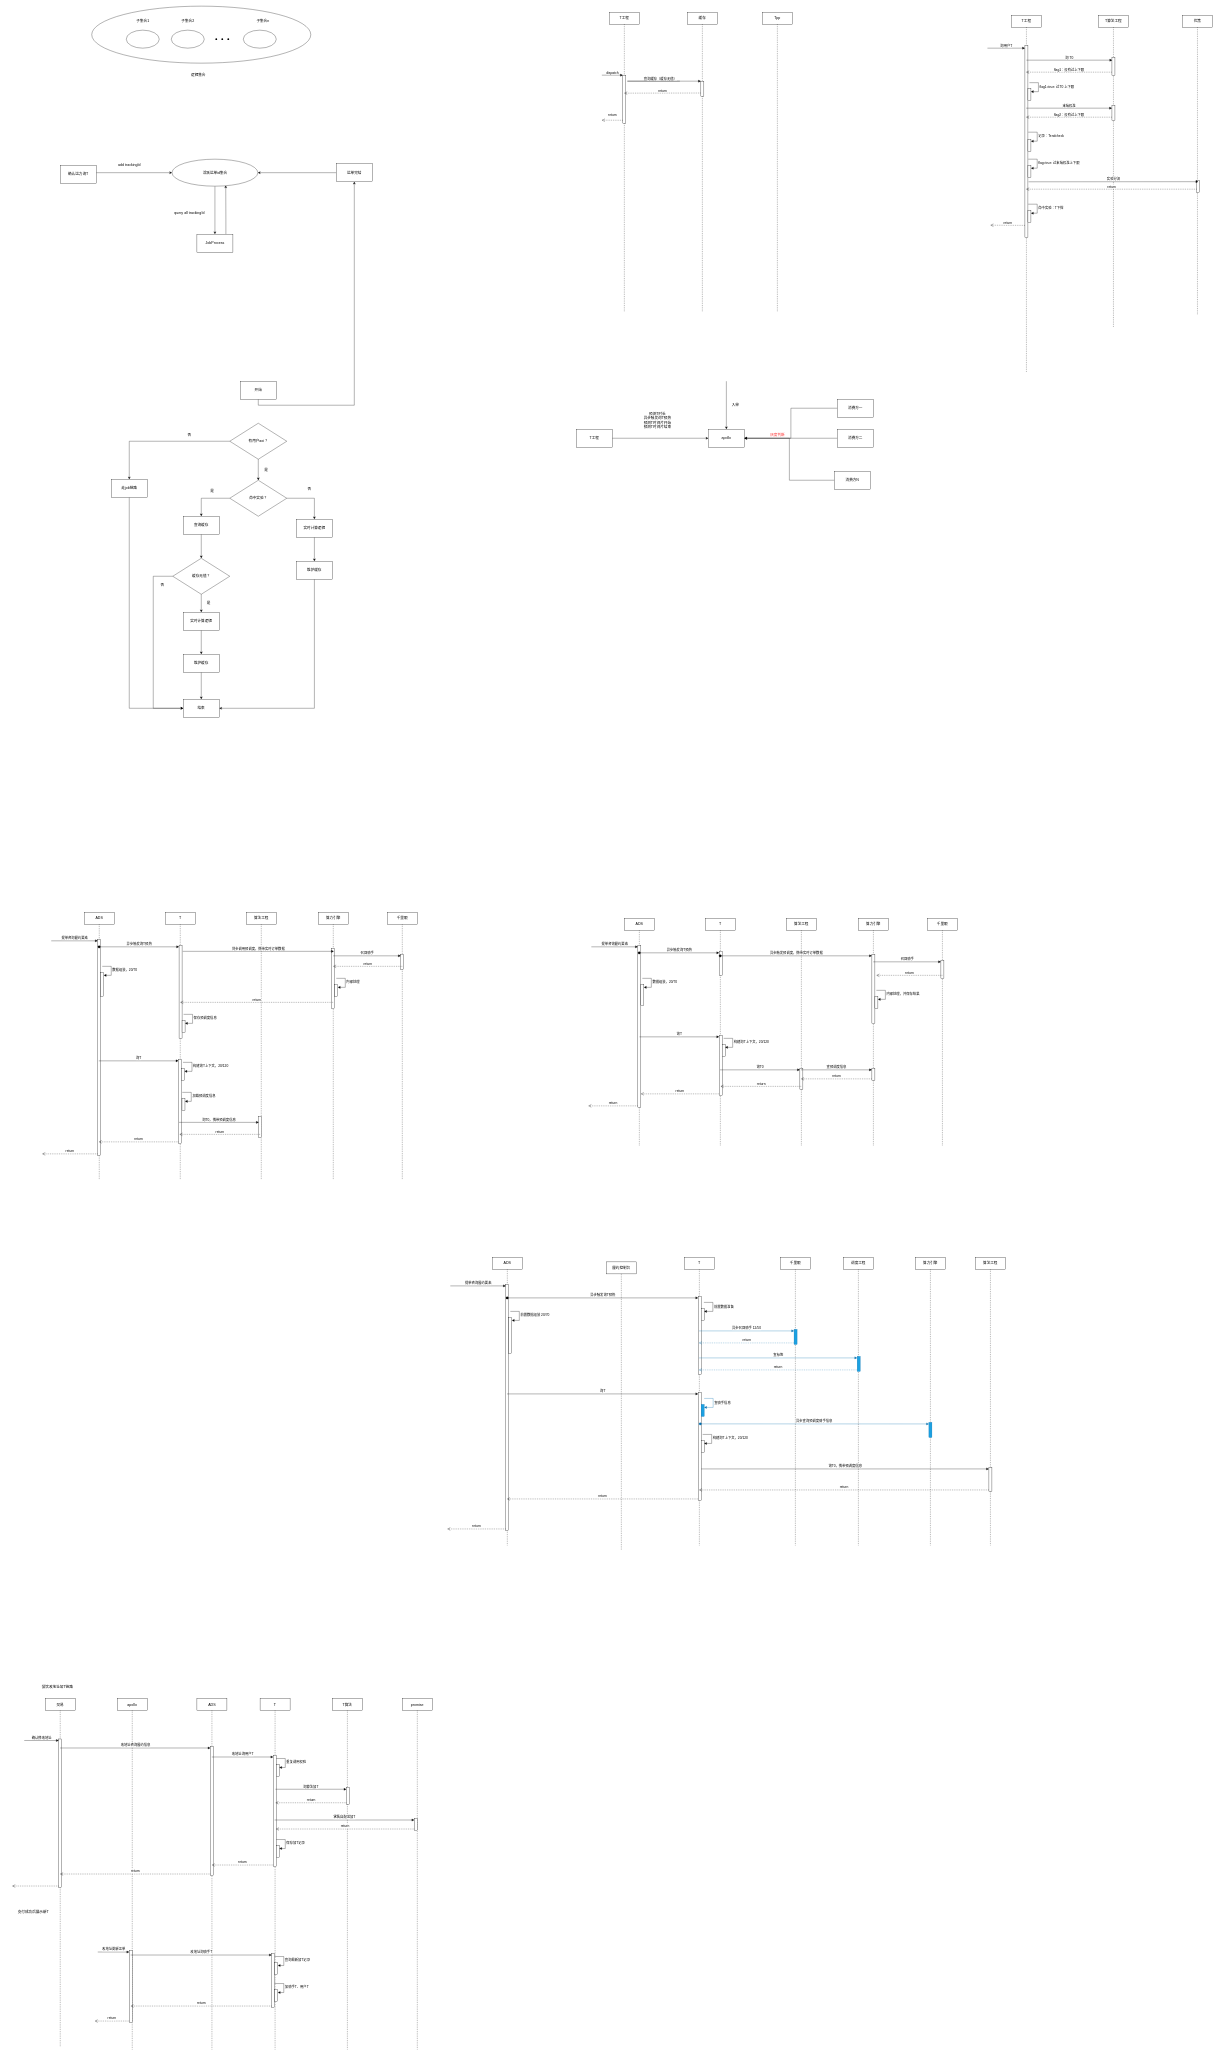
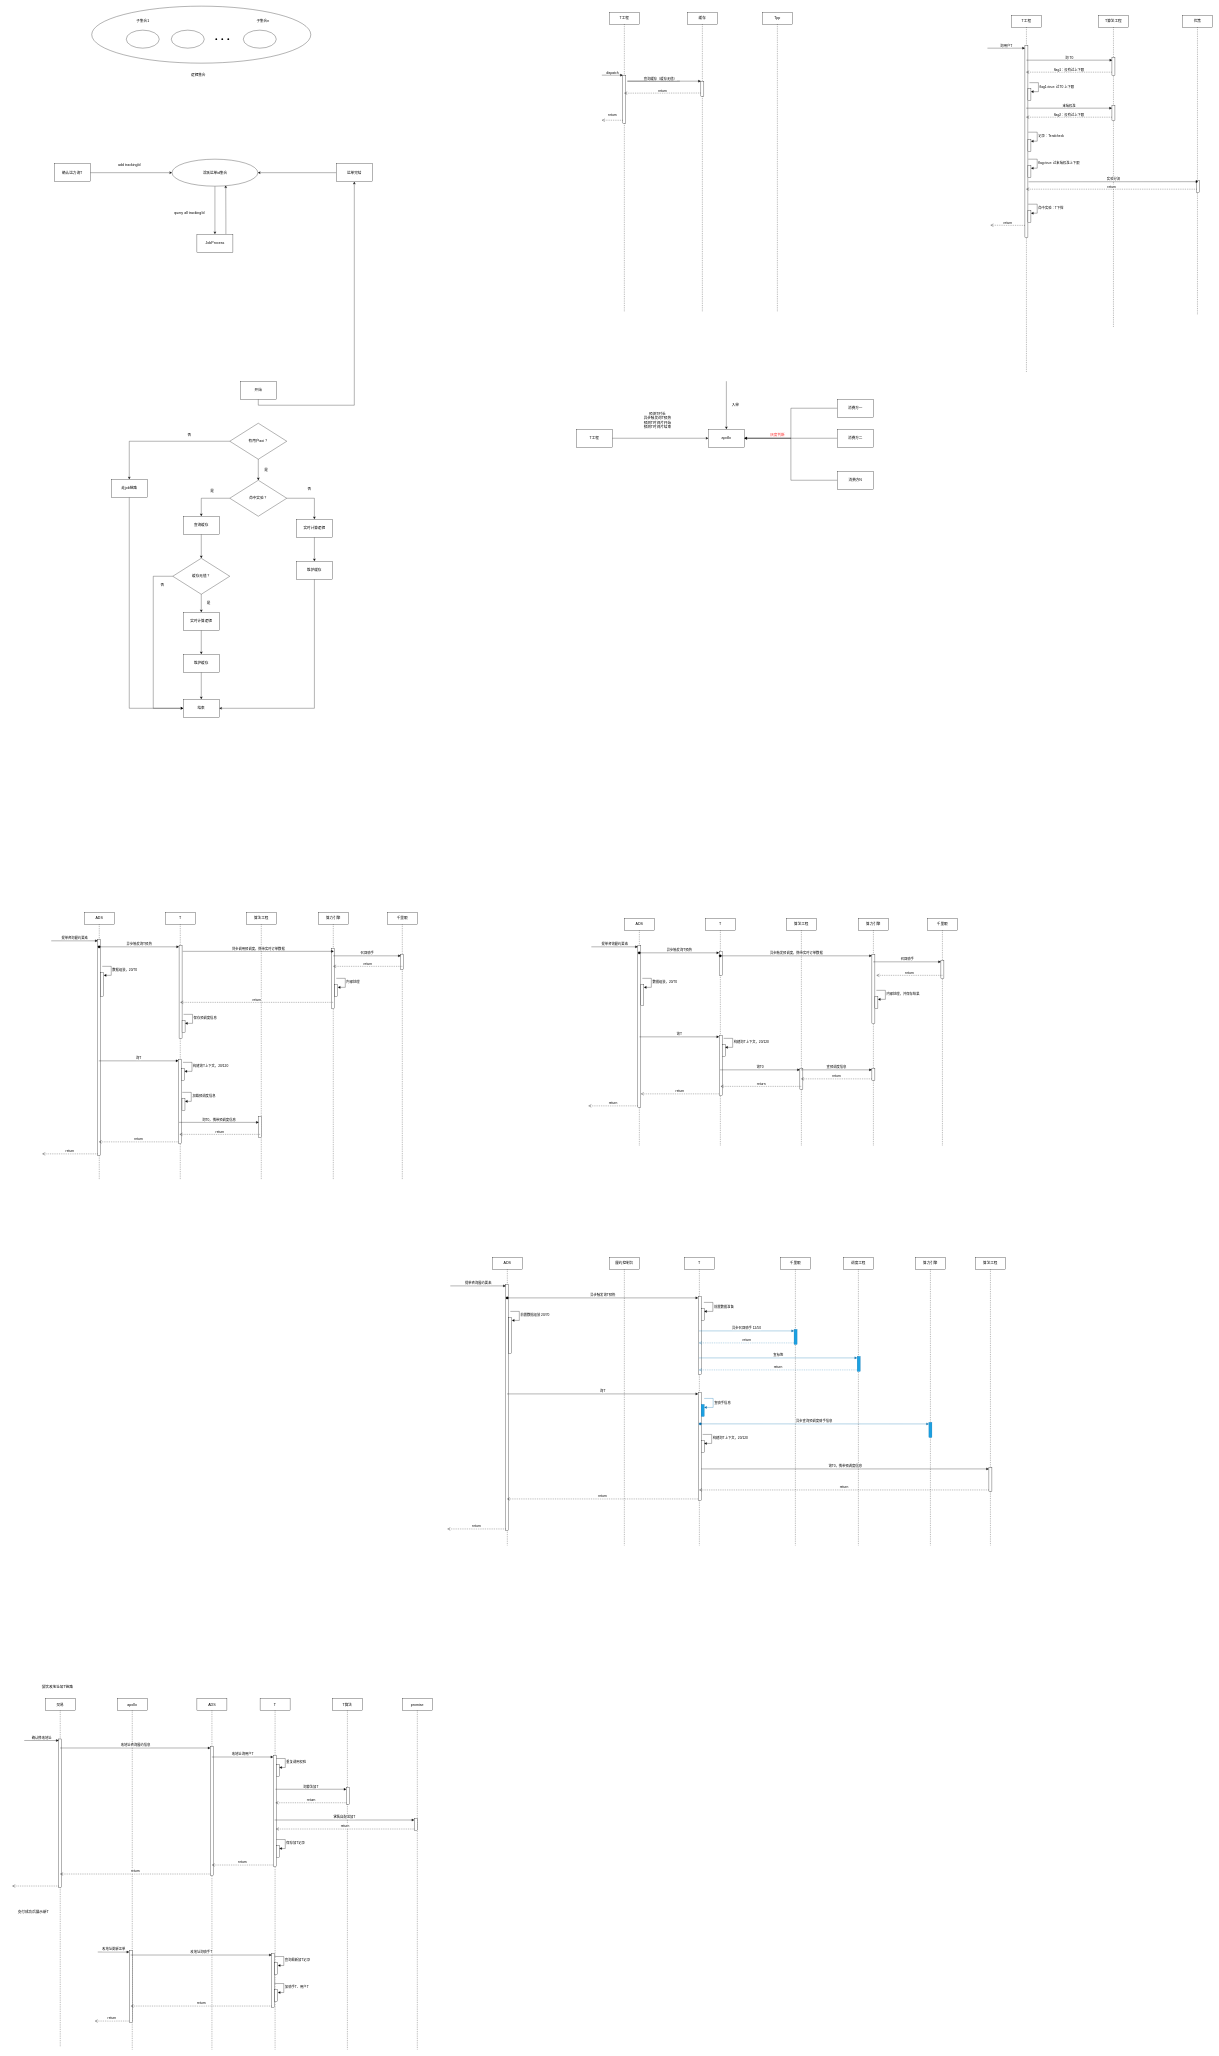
node "子集合2": removed
node "确认运力询T": moved (78, 174) -> (72, 173)
node "消费方N": moved (852, 480) -> (855, 480)
node "履约控制台": moved (621, 1406) -> (624, 1401)
